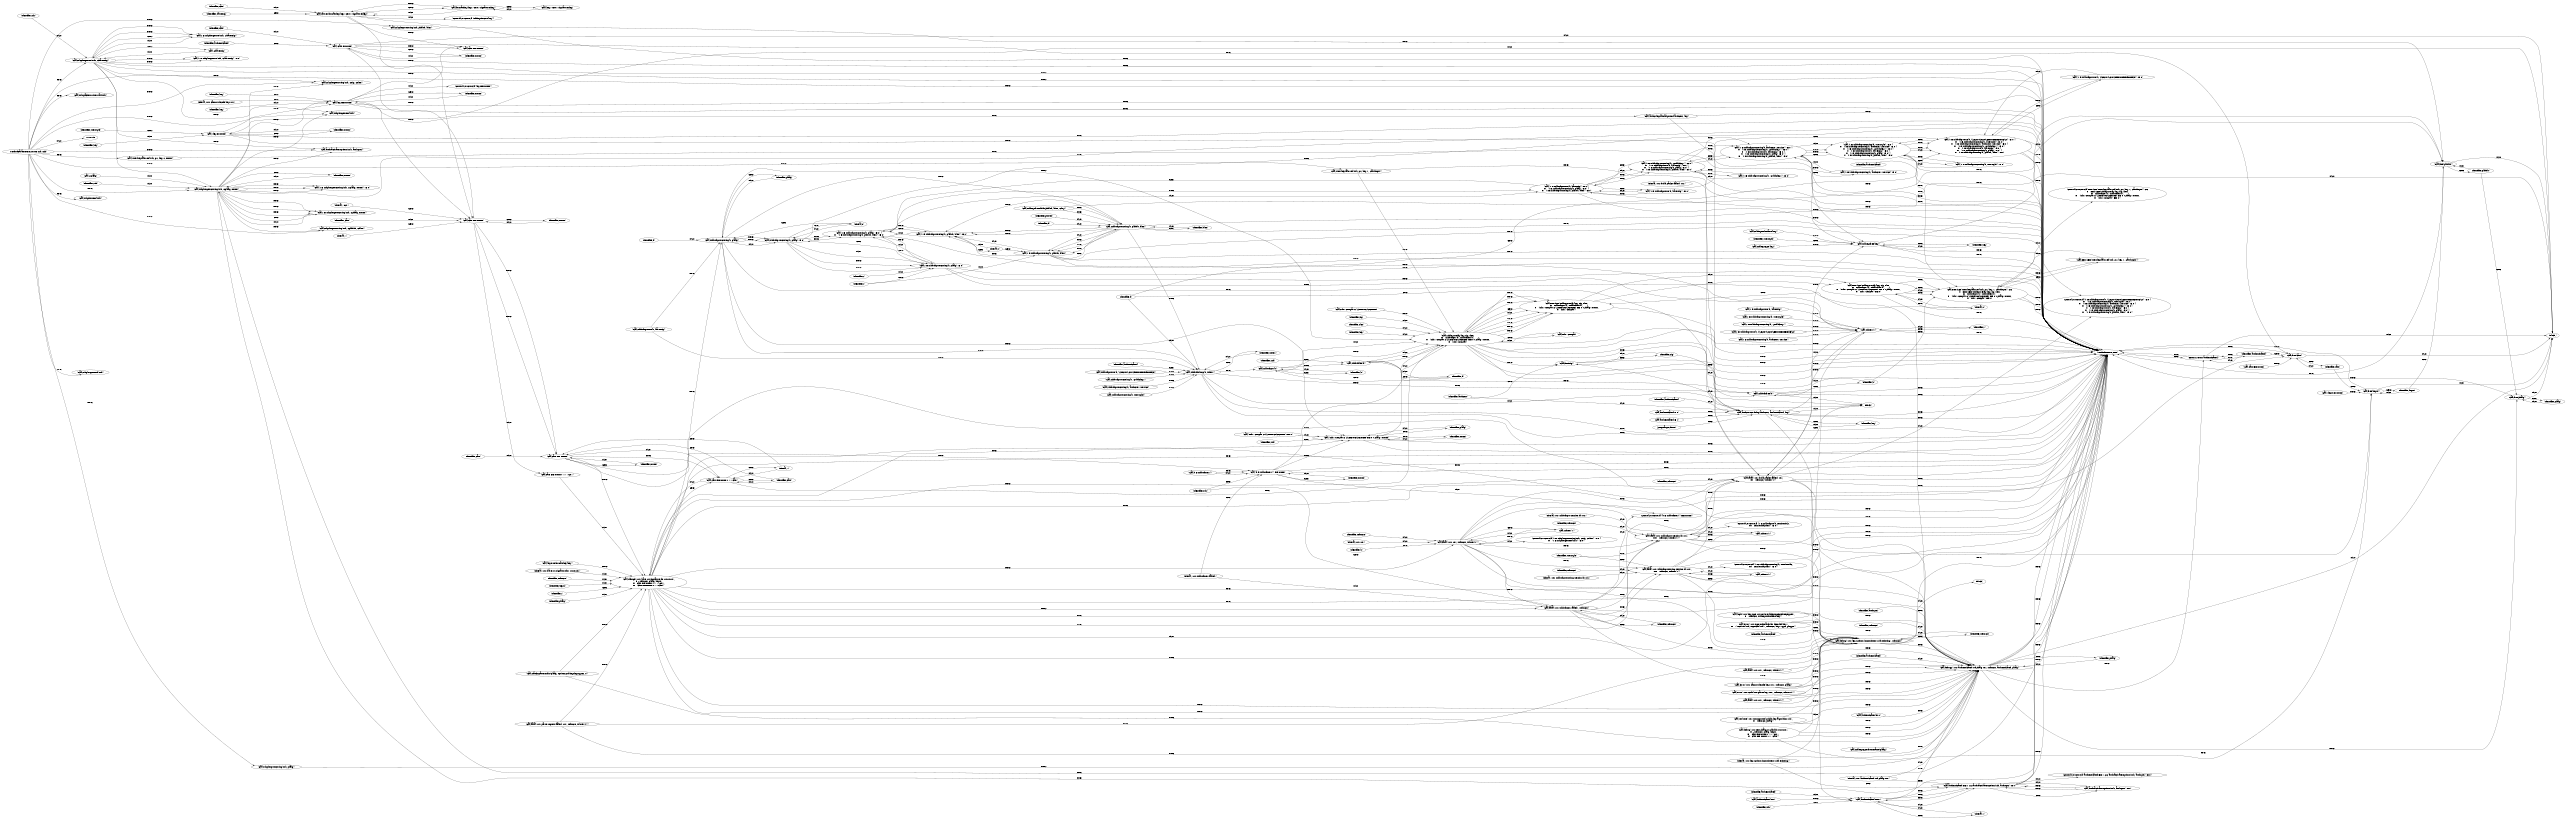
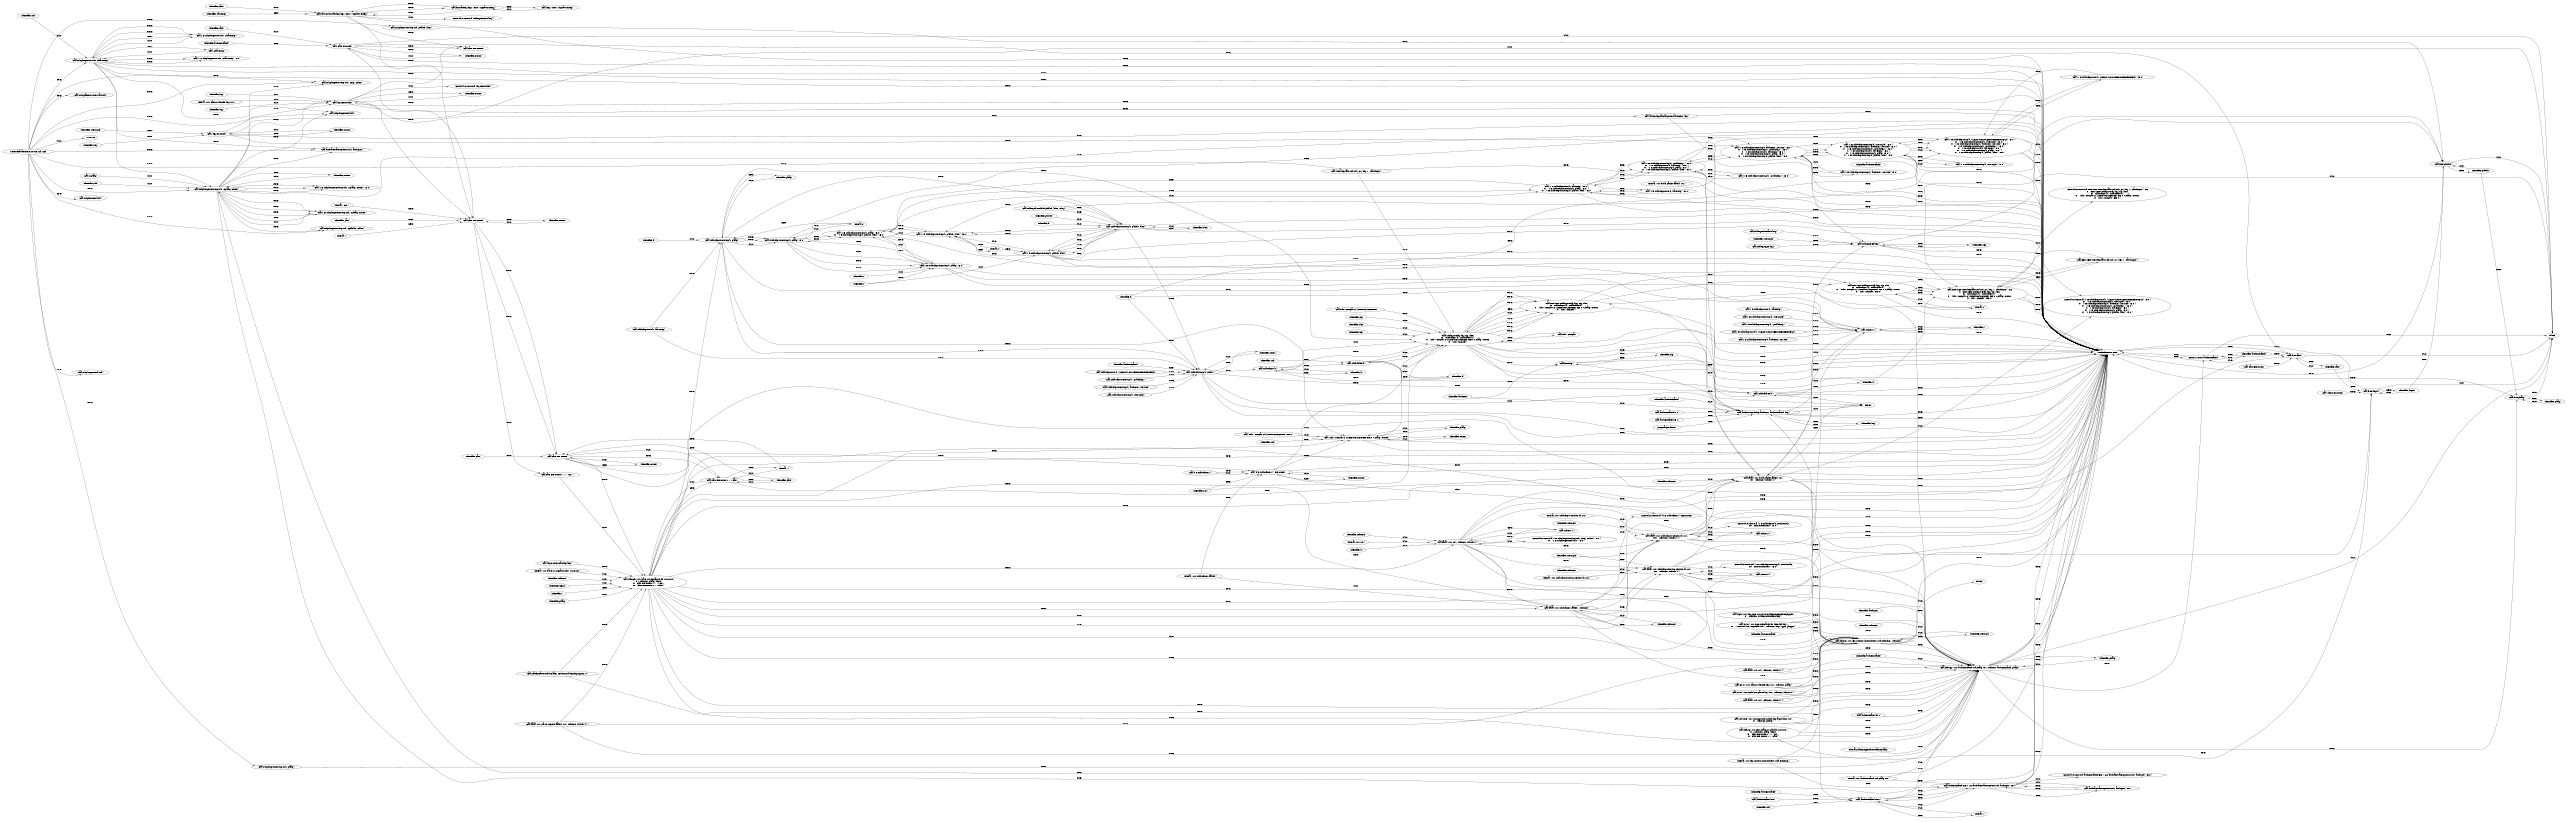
node "(Call,user_key_allowed(ssh, pw, key, 0, NULL))": removed
node "(Call,sshkey_type_from_name(pkalg))": label "(Call,sshkey_type_from_name(pkalg))" -> "(Literal,sshkey_type_from_name(pkalg))"
